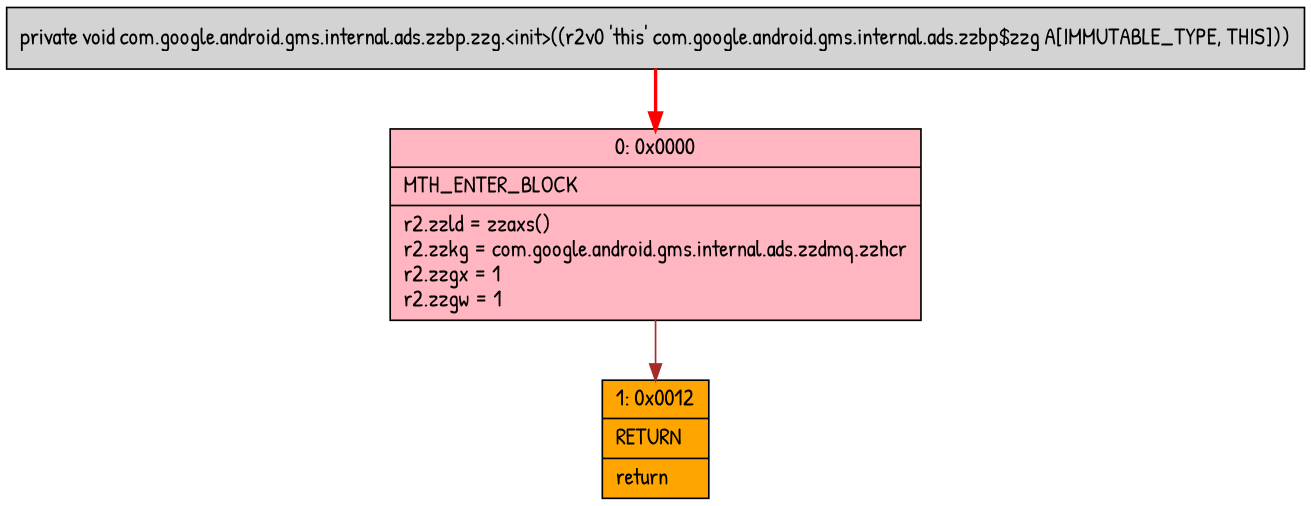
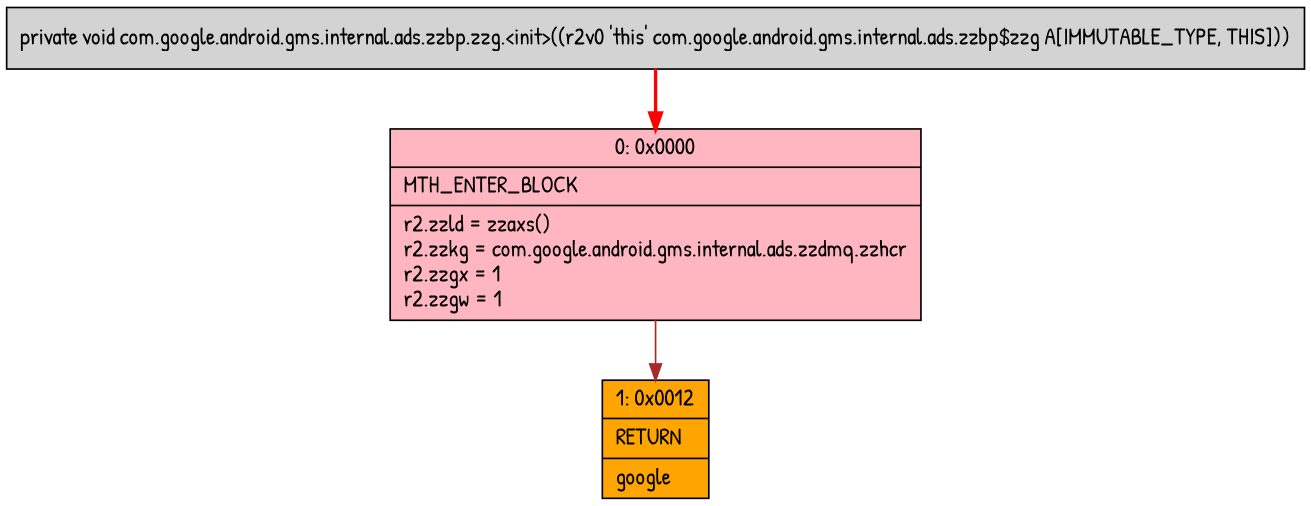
node "1: 0x0012": text "return" -> "google"
